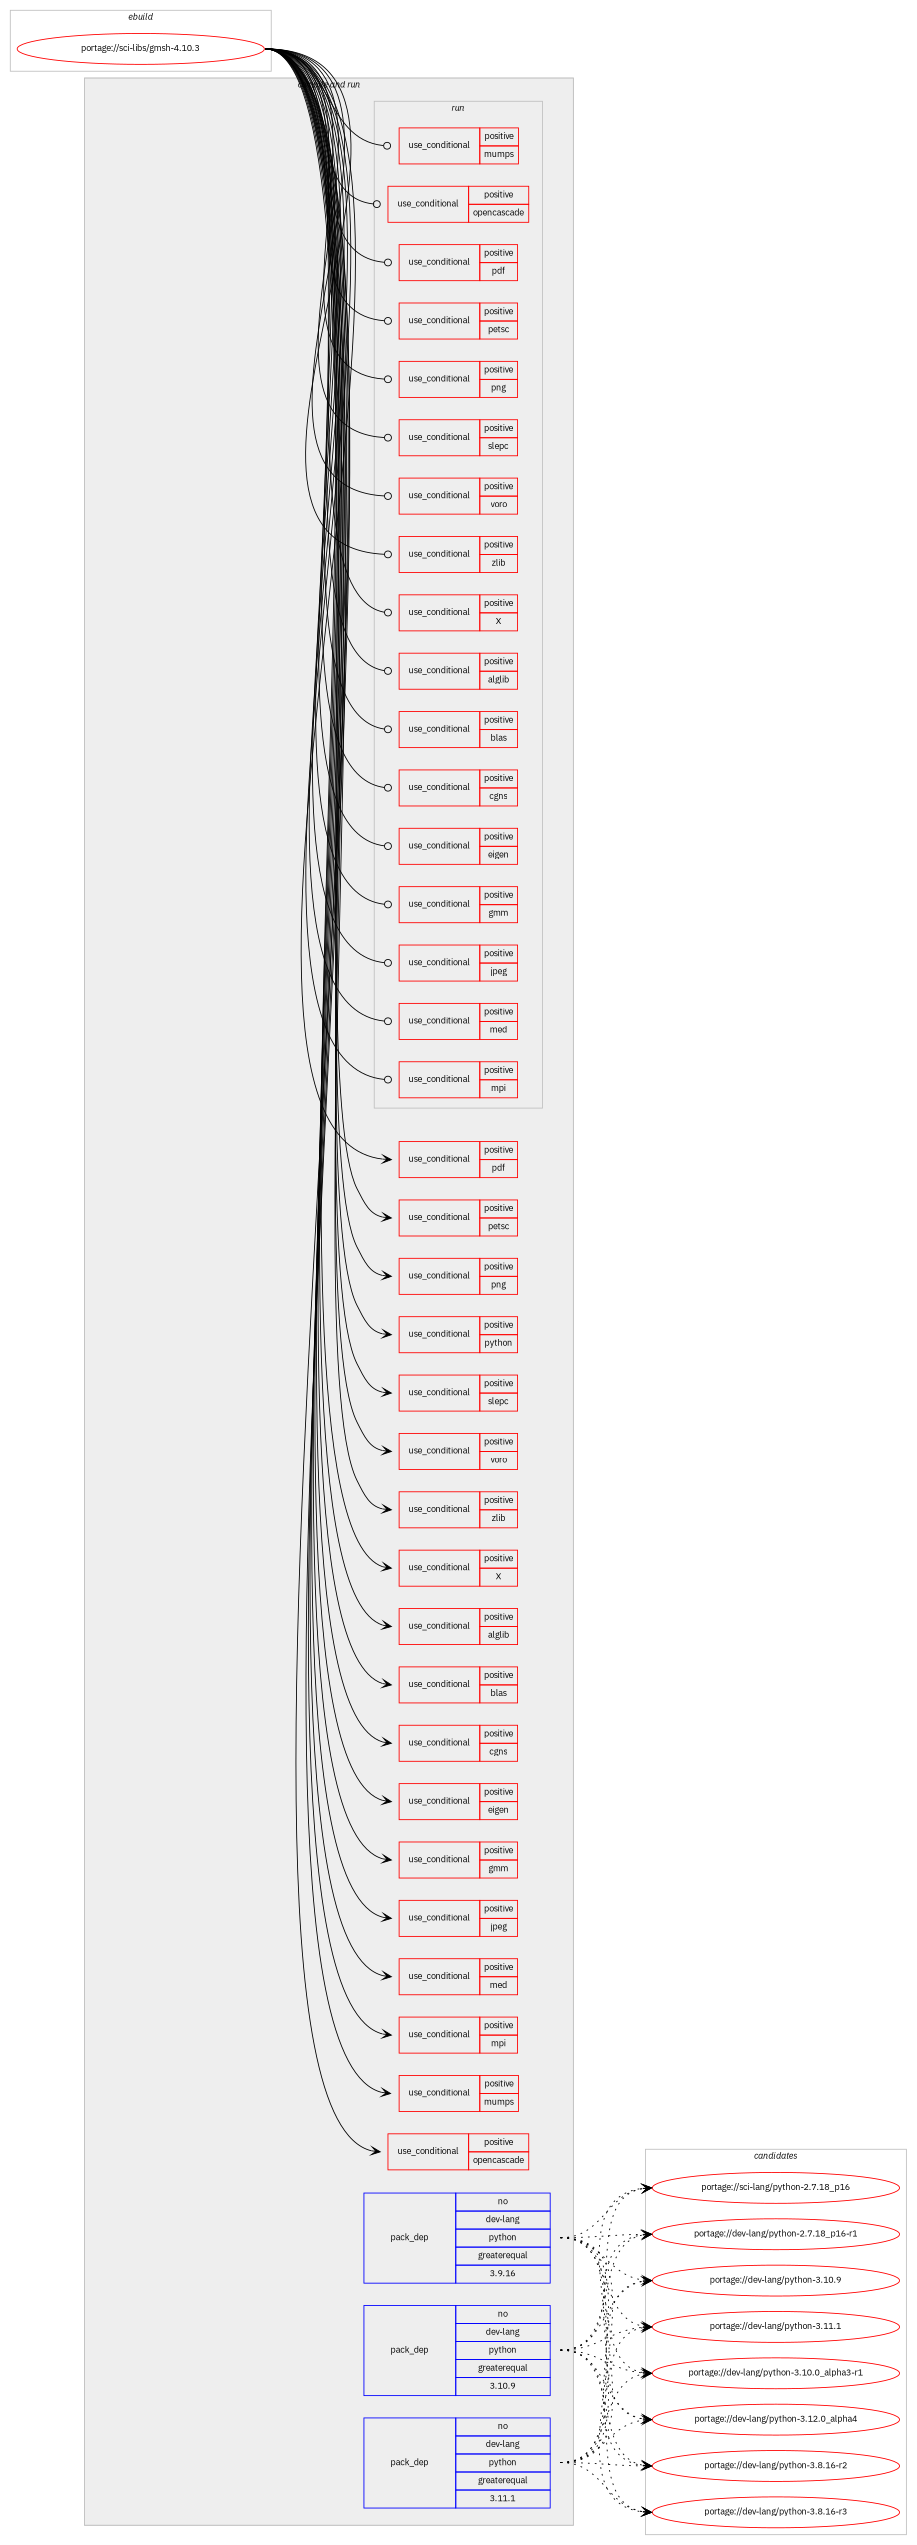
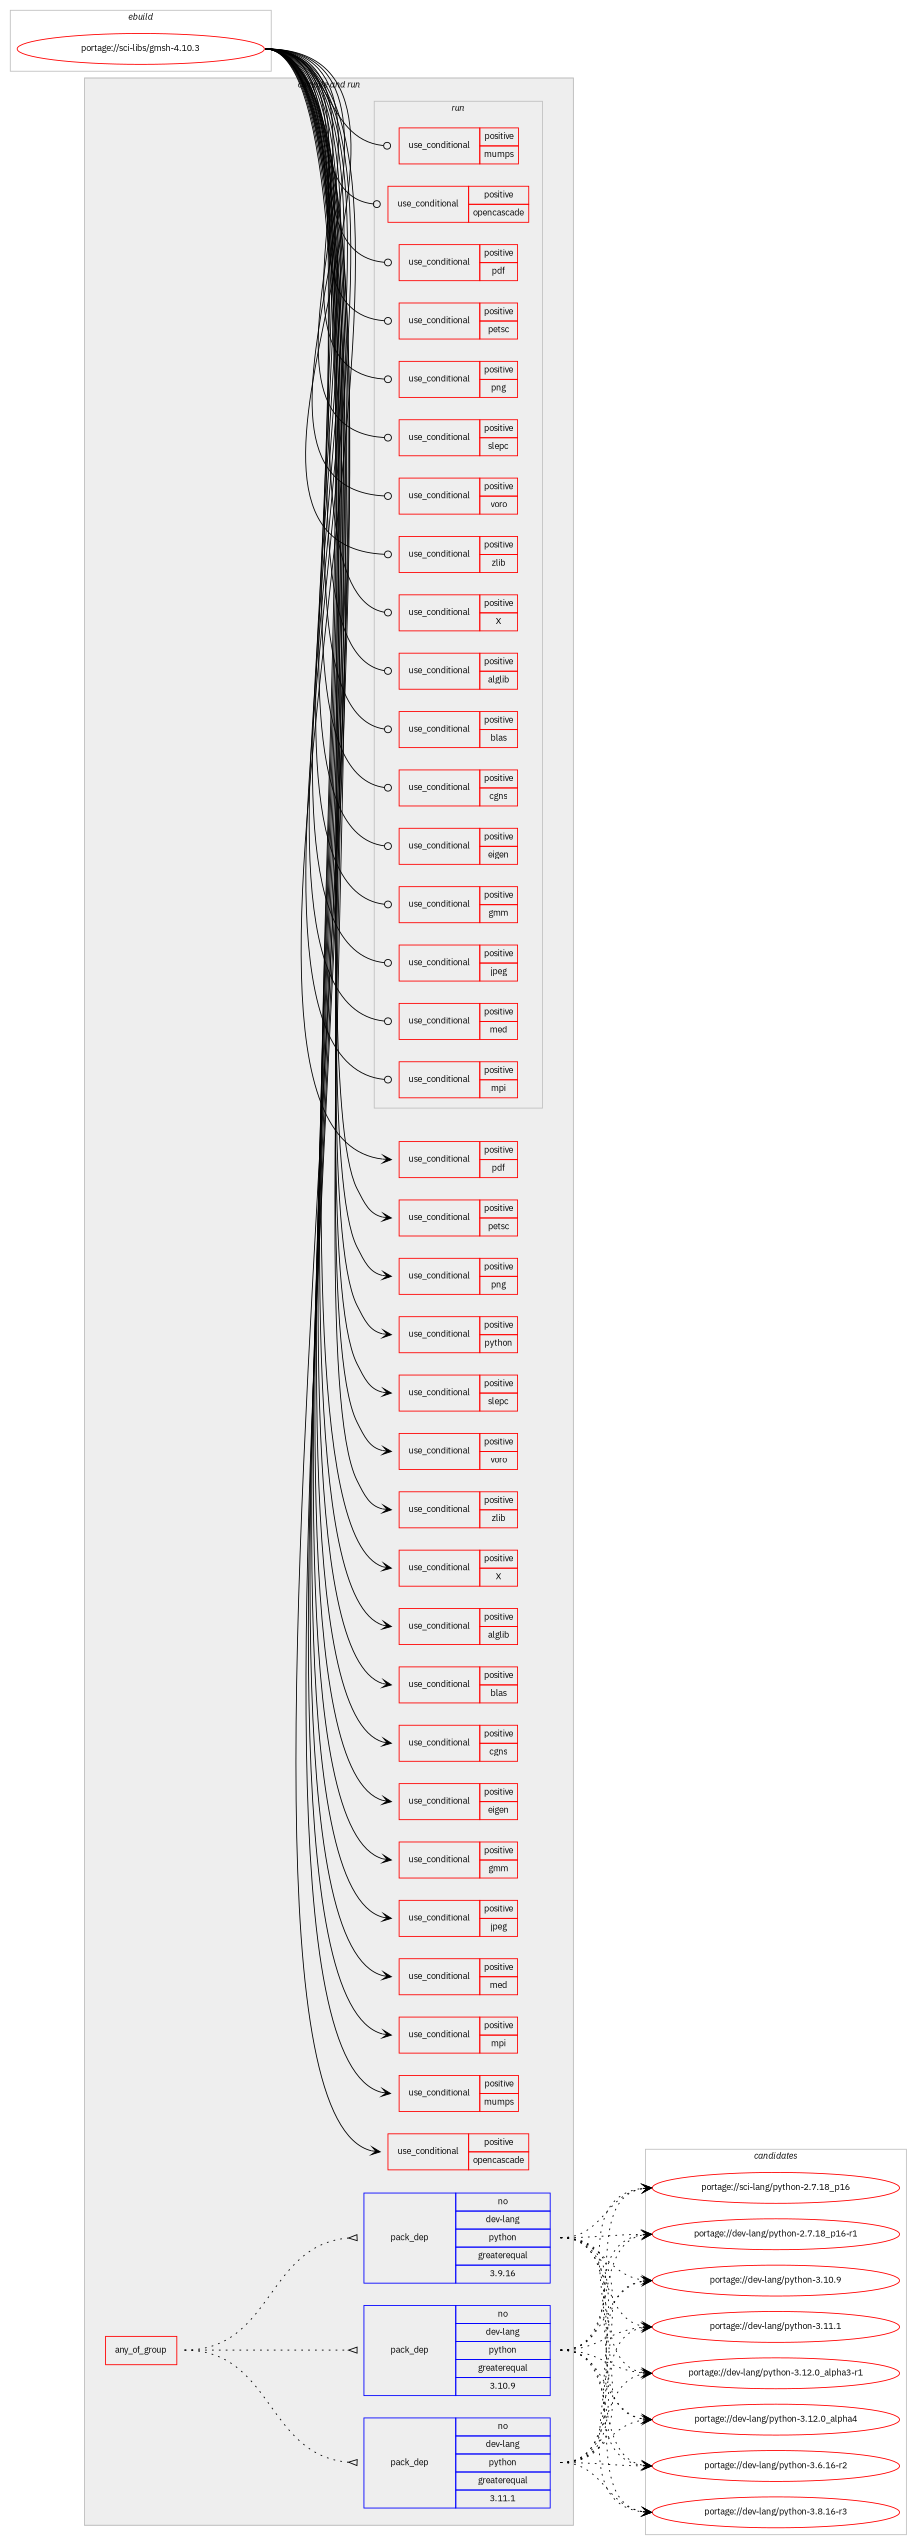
node "any_of_group": added
node "portage://dev-lang/python-3.10.0_alpha3-r1": label "portage://dev-lang/python-3.10.0_alpha3-r1" -> "portage://dev-lang/python-3.12.0_alpha3-r1"
node "portage://dev-lang/python-3.8.16-r2": label "portage://dev-lang/python-3.8.16-r2" -> "portage://dev-lang/python-3.6.16-r2"
